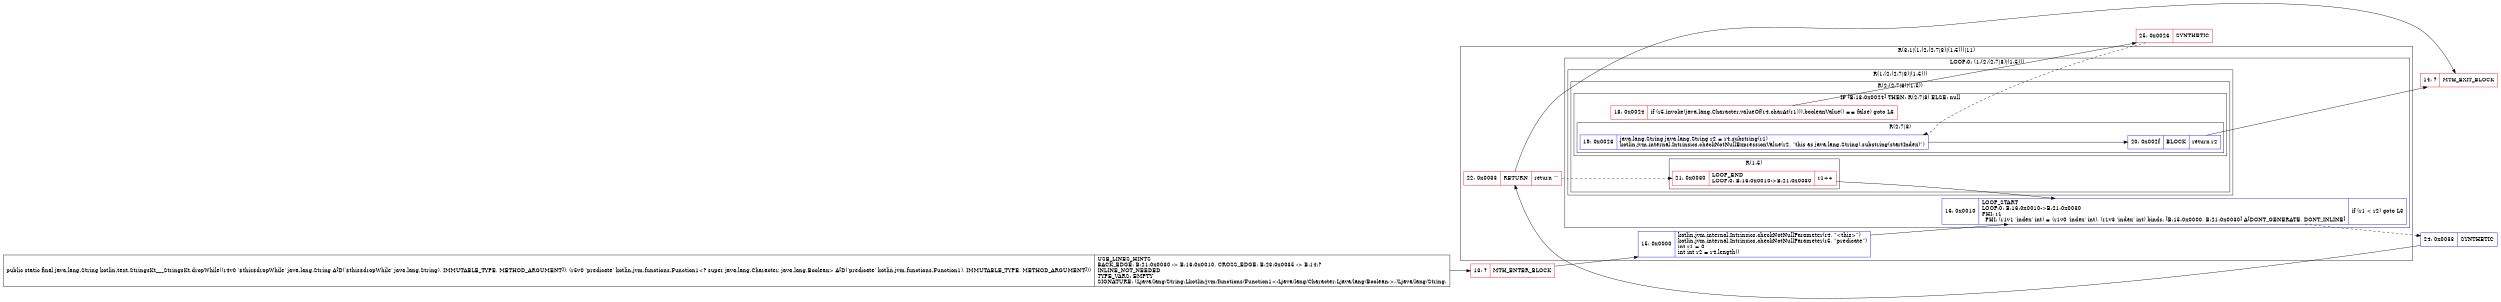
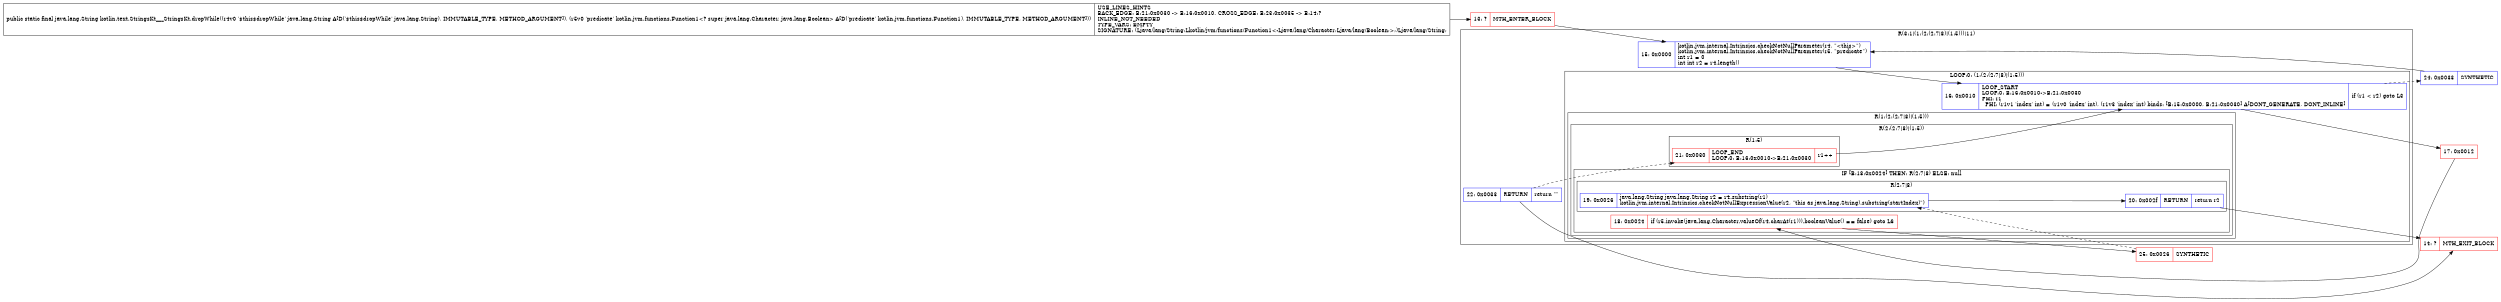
node "20: 0x002f": text "BLOCK" -> "RETURN"
node "17: 0x0012": added
node "22: 0x0033": color red -> blue
edge "24: 0x0033" -> "22: 0x0033": now "24: 0x0033" -> "15: 0x0000"
